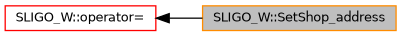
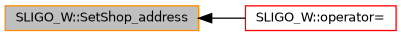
edge "SLIGO_W::SetShop_address" -> "SLIGO_W::operator=": reversed
